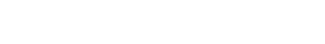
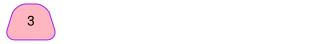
node "3": added
